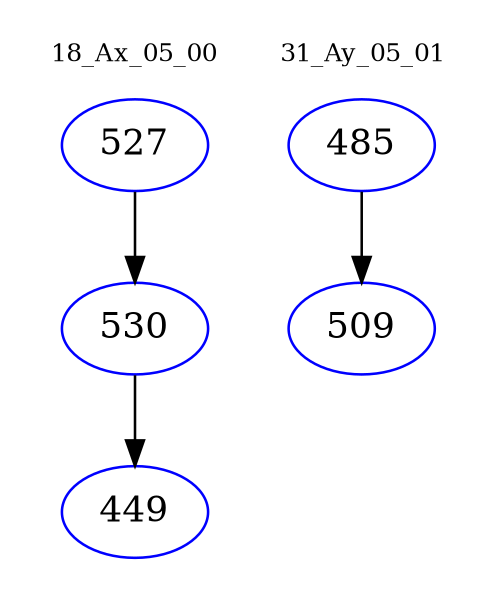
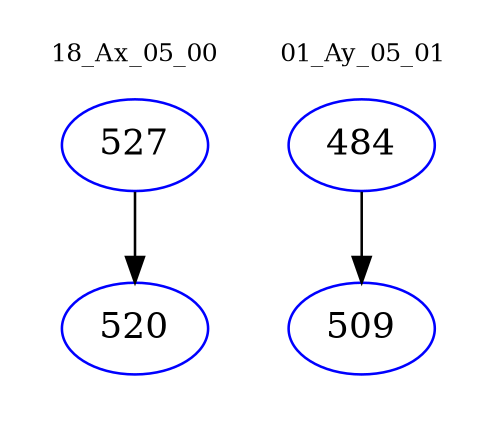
cluster "31_Ay_05_01": label "31_Ay_05_01" -> "01_Ay_05_01"
node "485": label "485" -> "484"
node "530": label "530" -> "520"
node "449": removed
